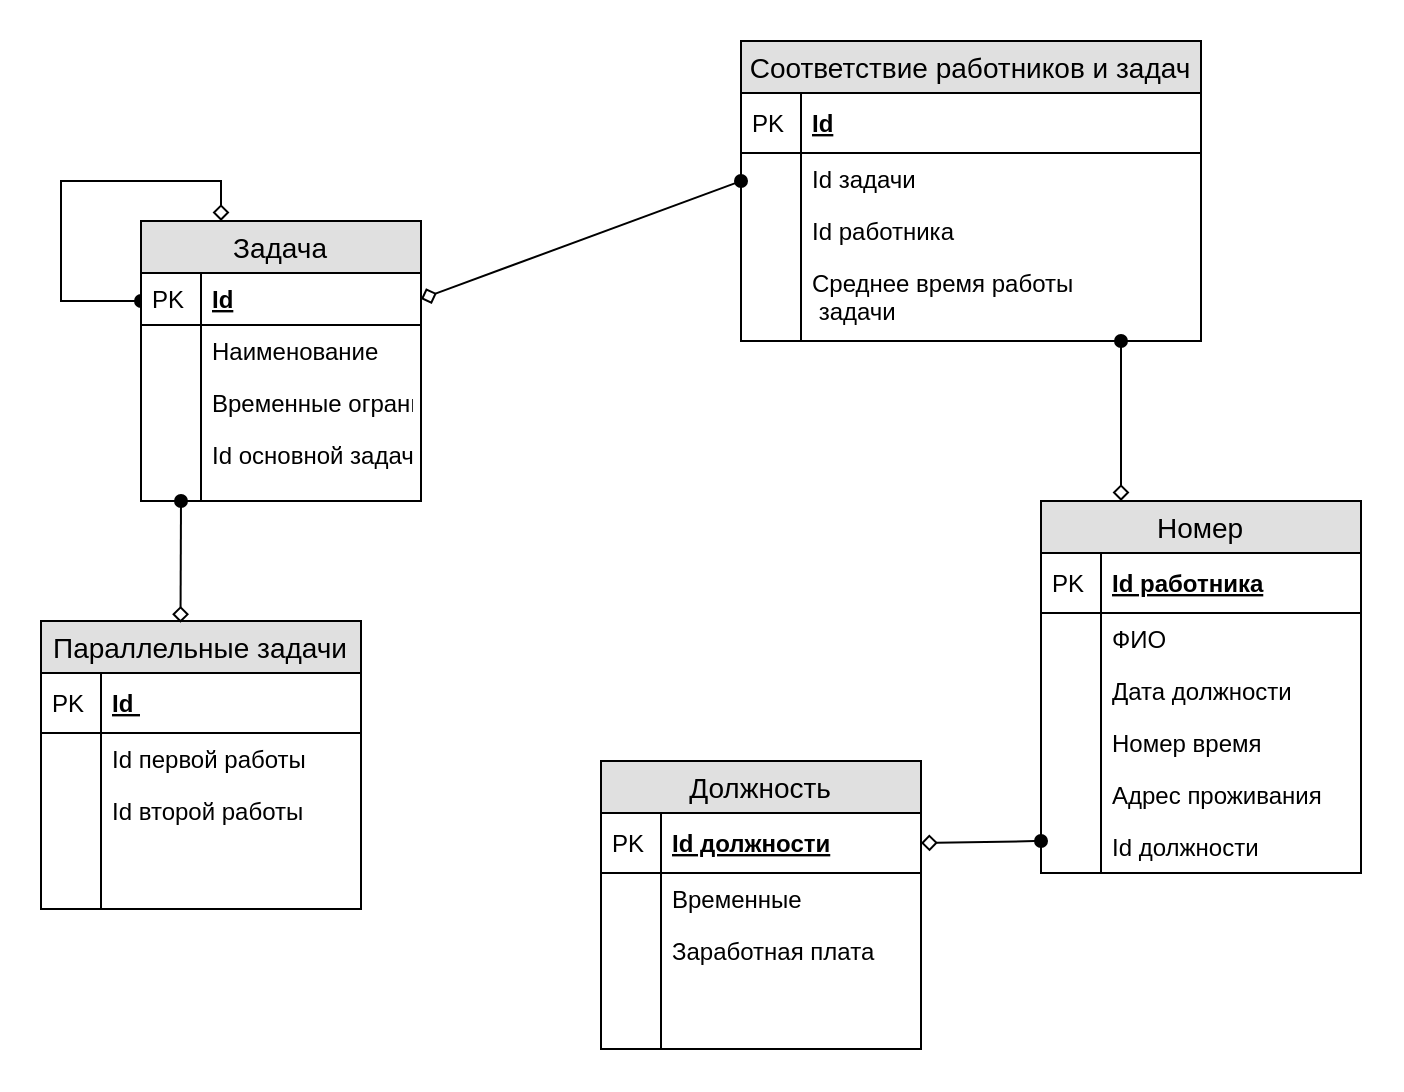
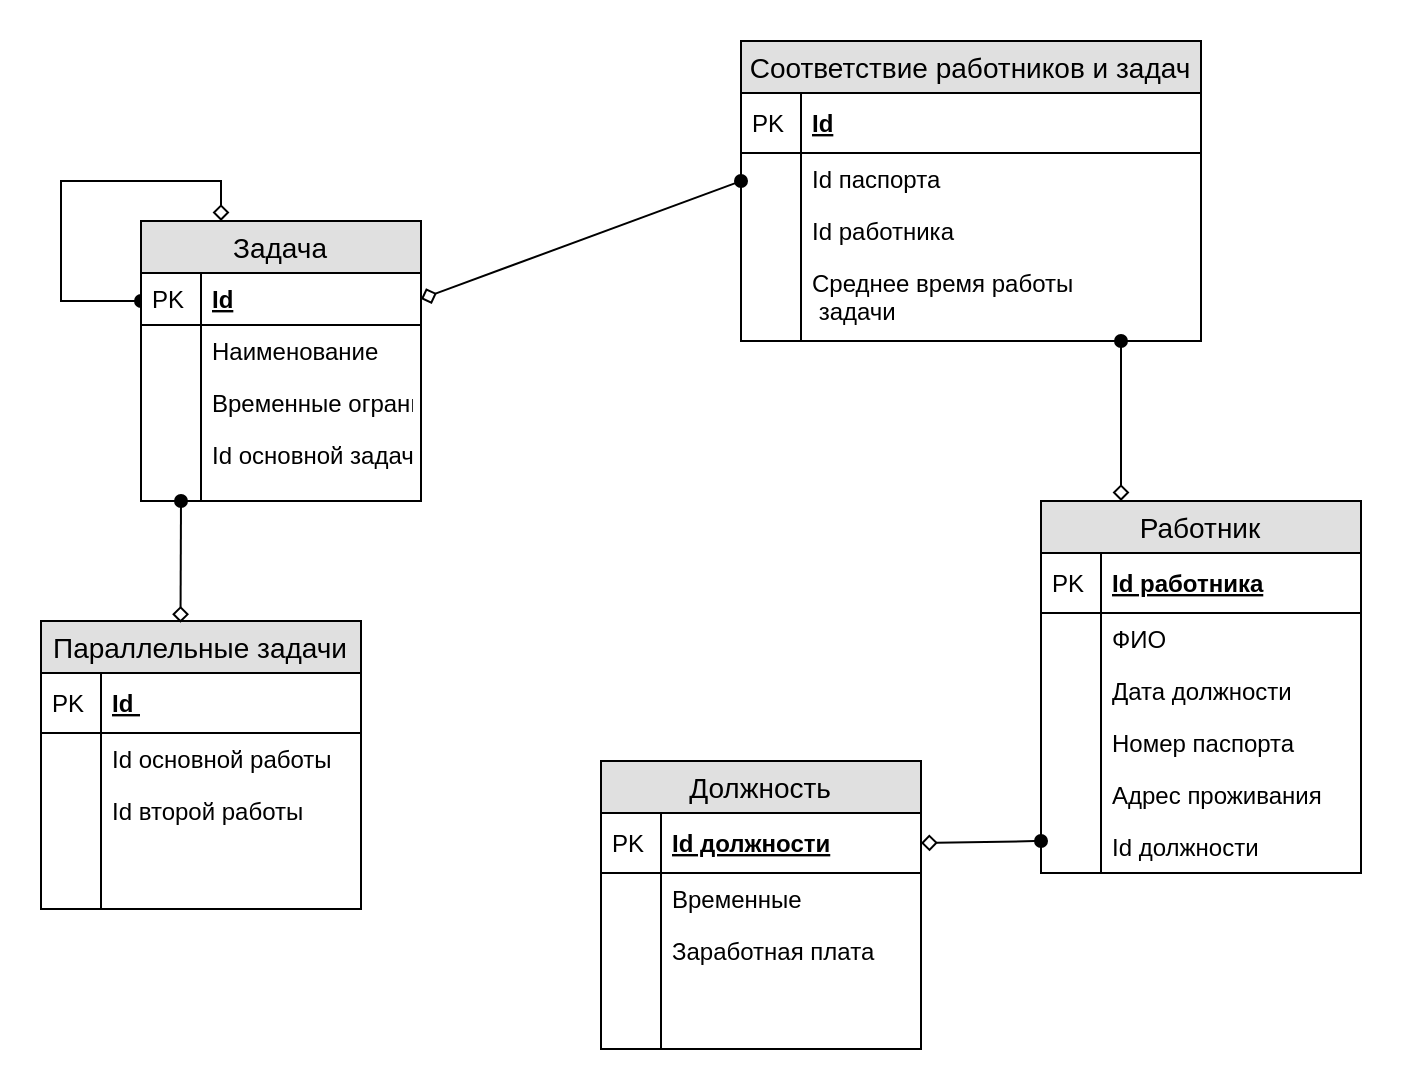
node "Id задачи": label "Id задачи" -> "Id паспорта"
node "Номер": label "Номер" -> "Работник"
node "Номер время": label "Номер время" -> "Номер паспорта"
node "Id первой работы": label "Id первой работы" -> "Id основной работы"
